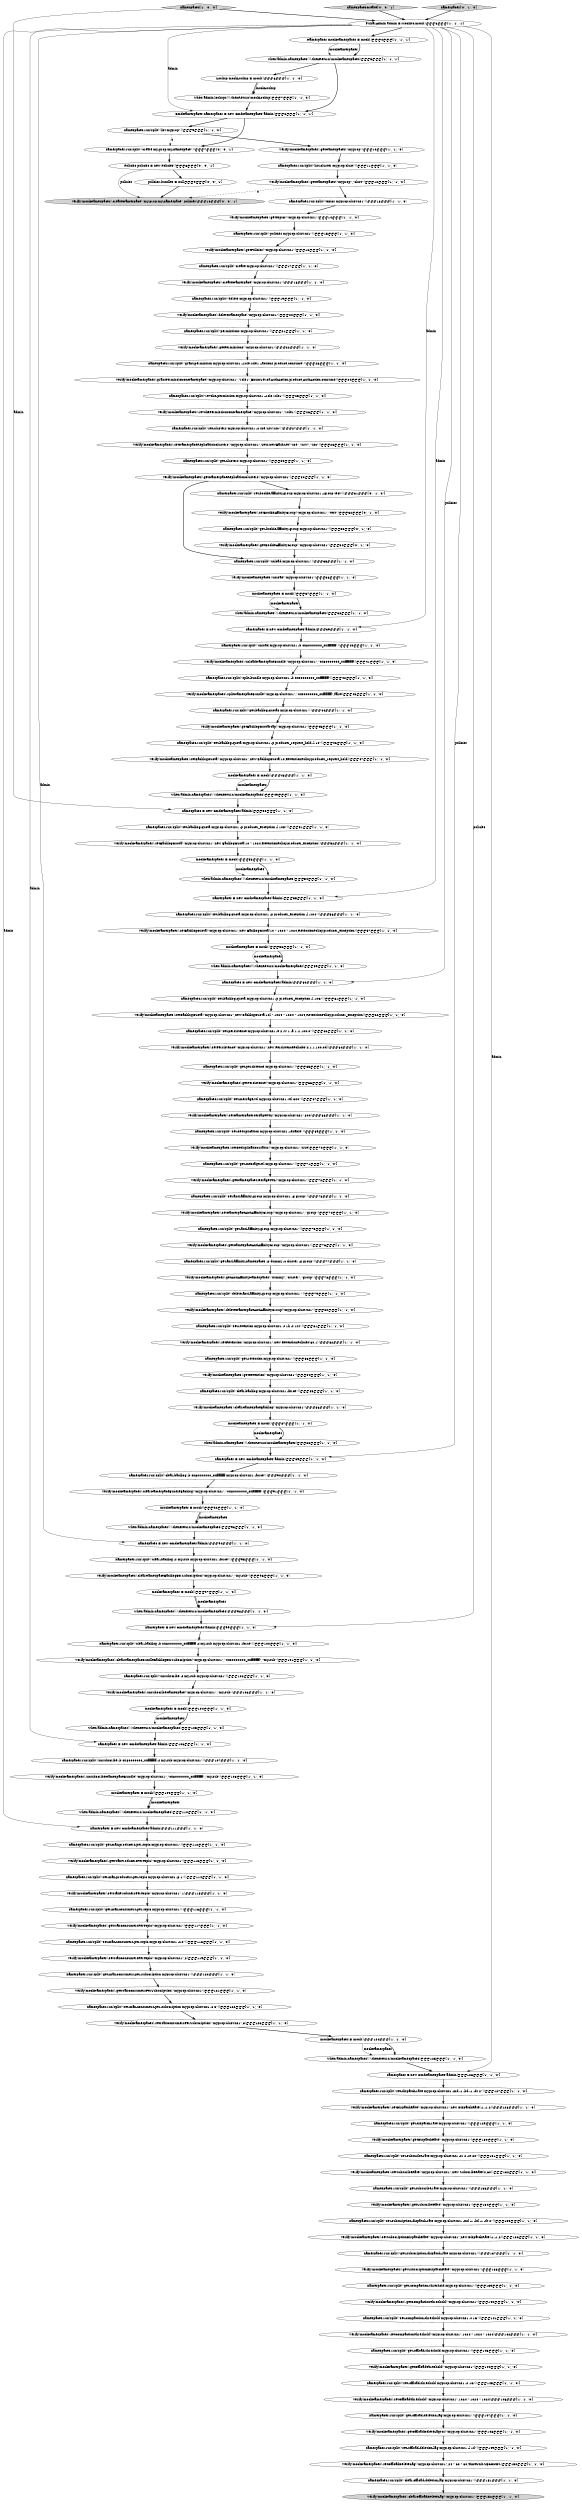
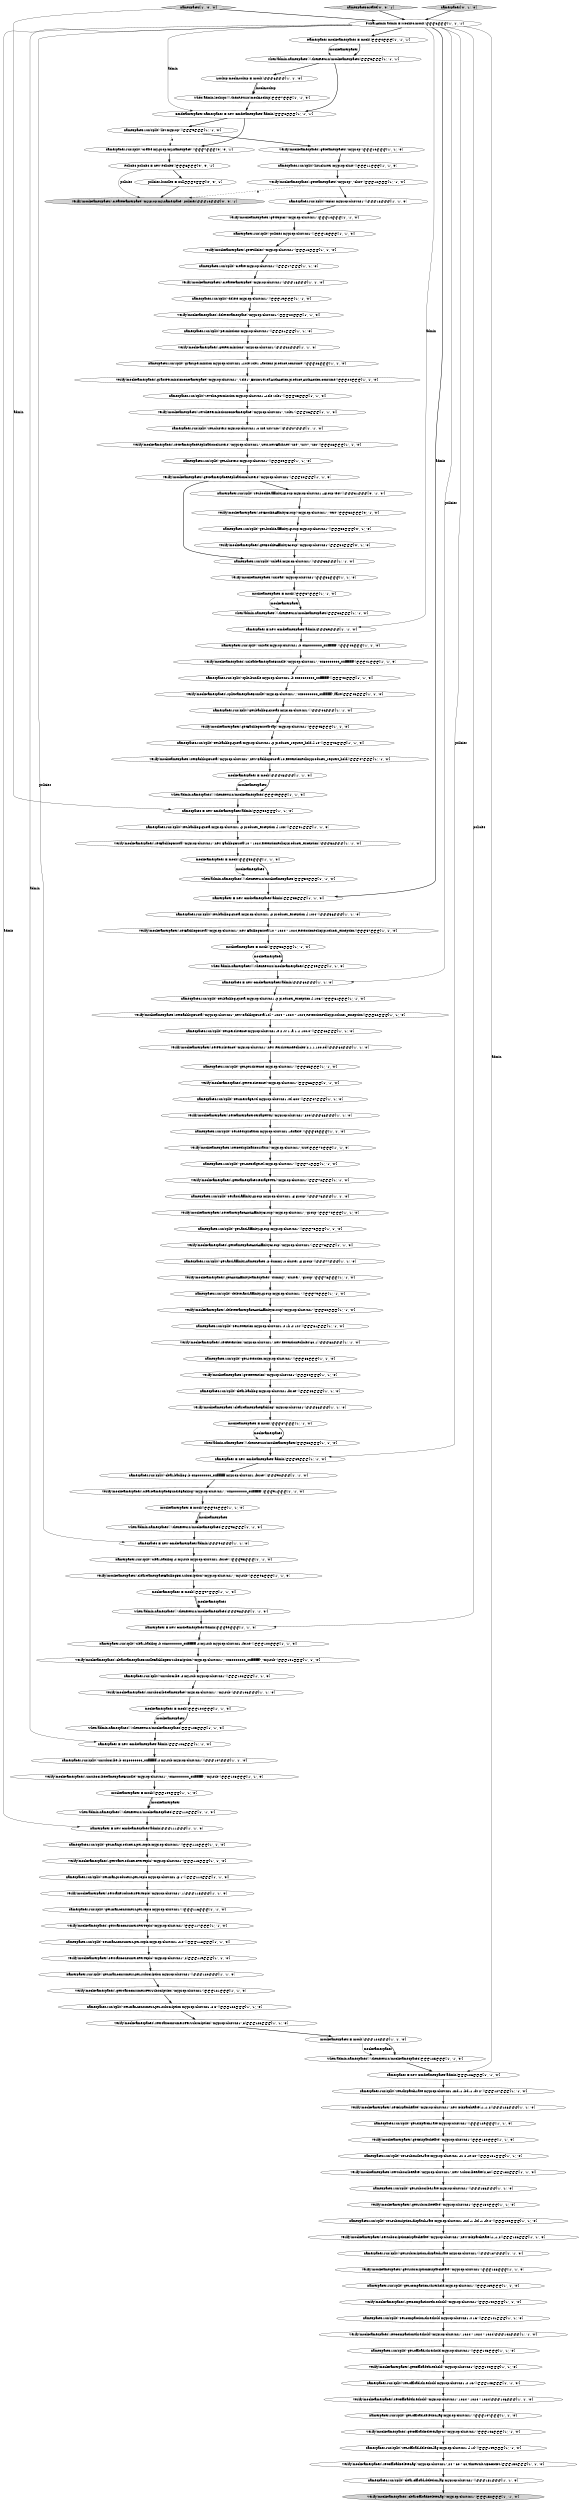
edge "PulsarAdmin admin = Mockito.mock()@@@3@@@['1', '1', '1']" -> "namespaces = new CmdNamespaces(admin)@@@55@@@['1', '1', '0']": style solid -> bold
edge "PulsarAdmin admin = Mockito.mock()@@@3@@@['1', '1', '1']" -> "namespaces = new CmdNamespaces(admin)@@@94@@@['1', '1', '0']": label "admin" -> "policies"
